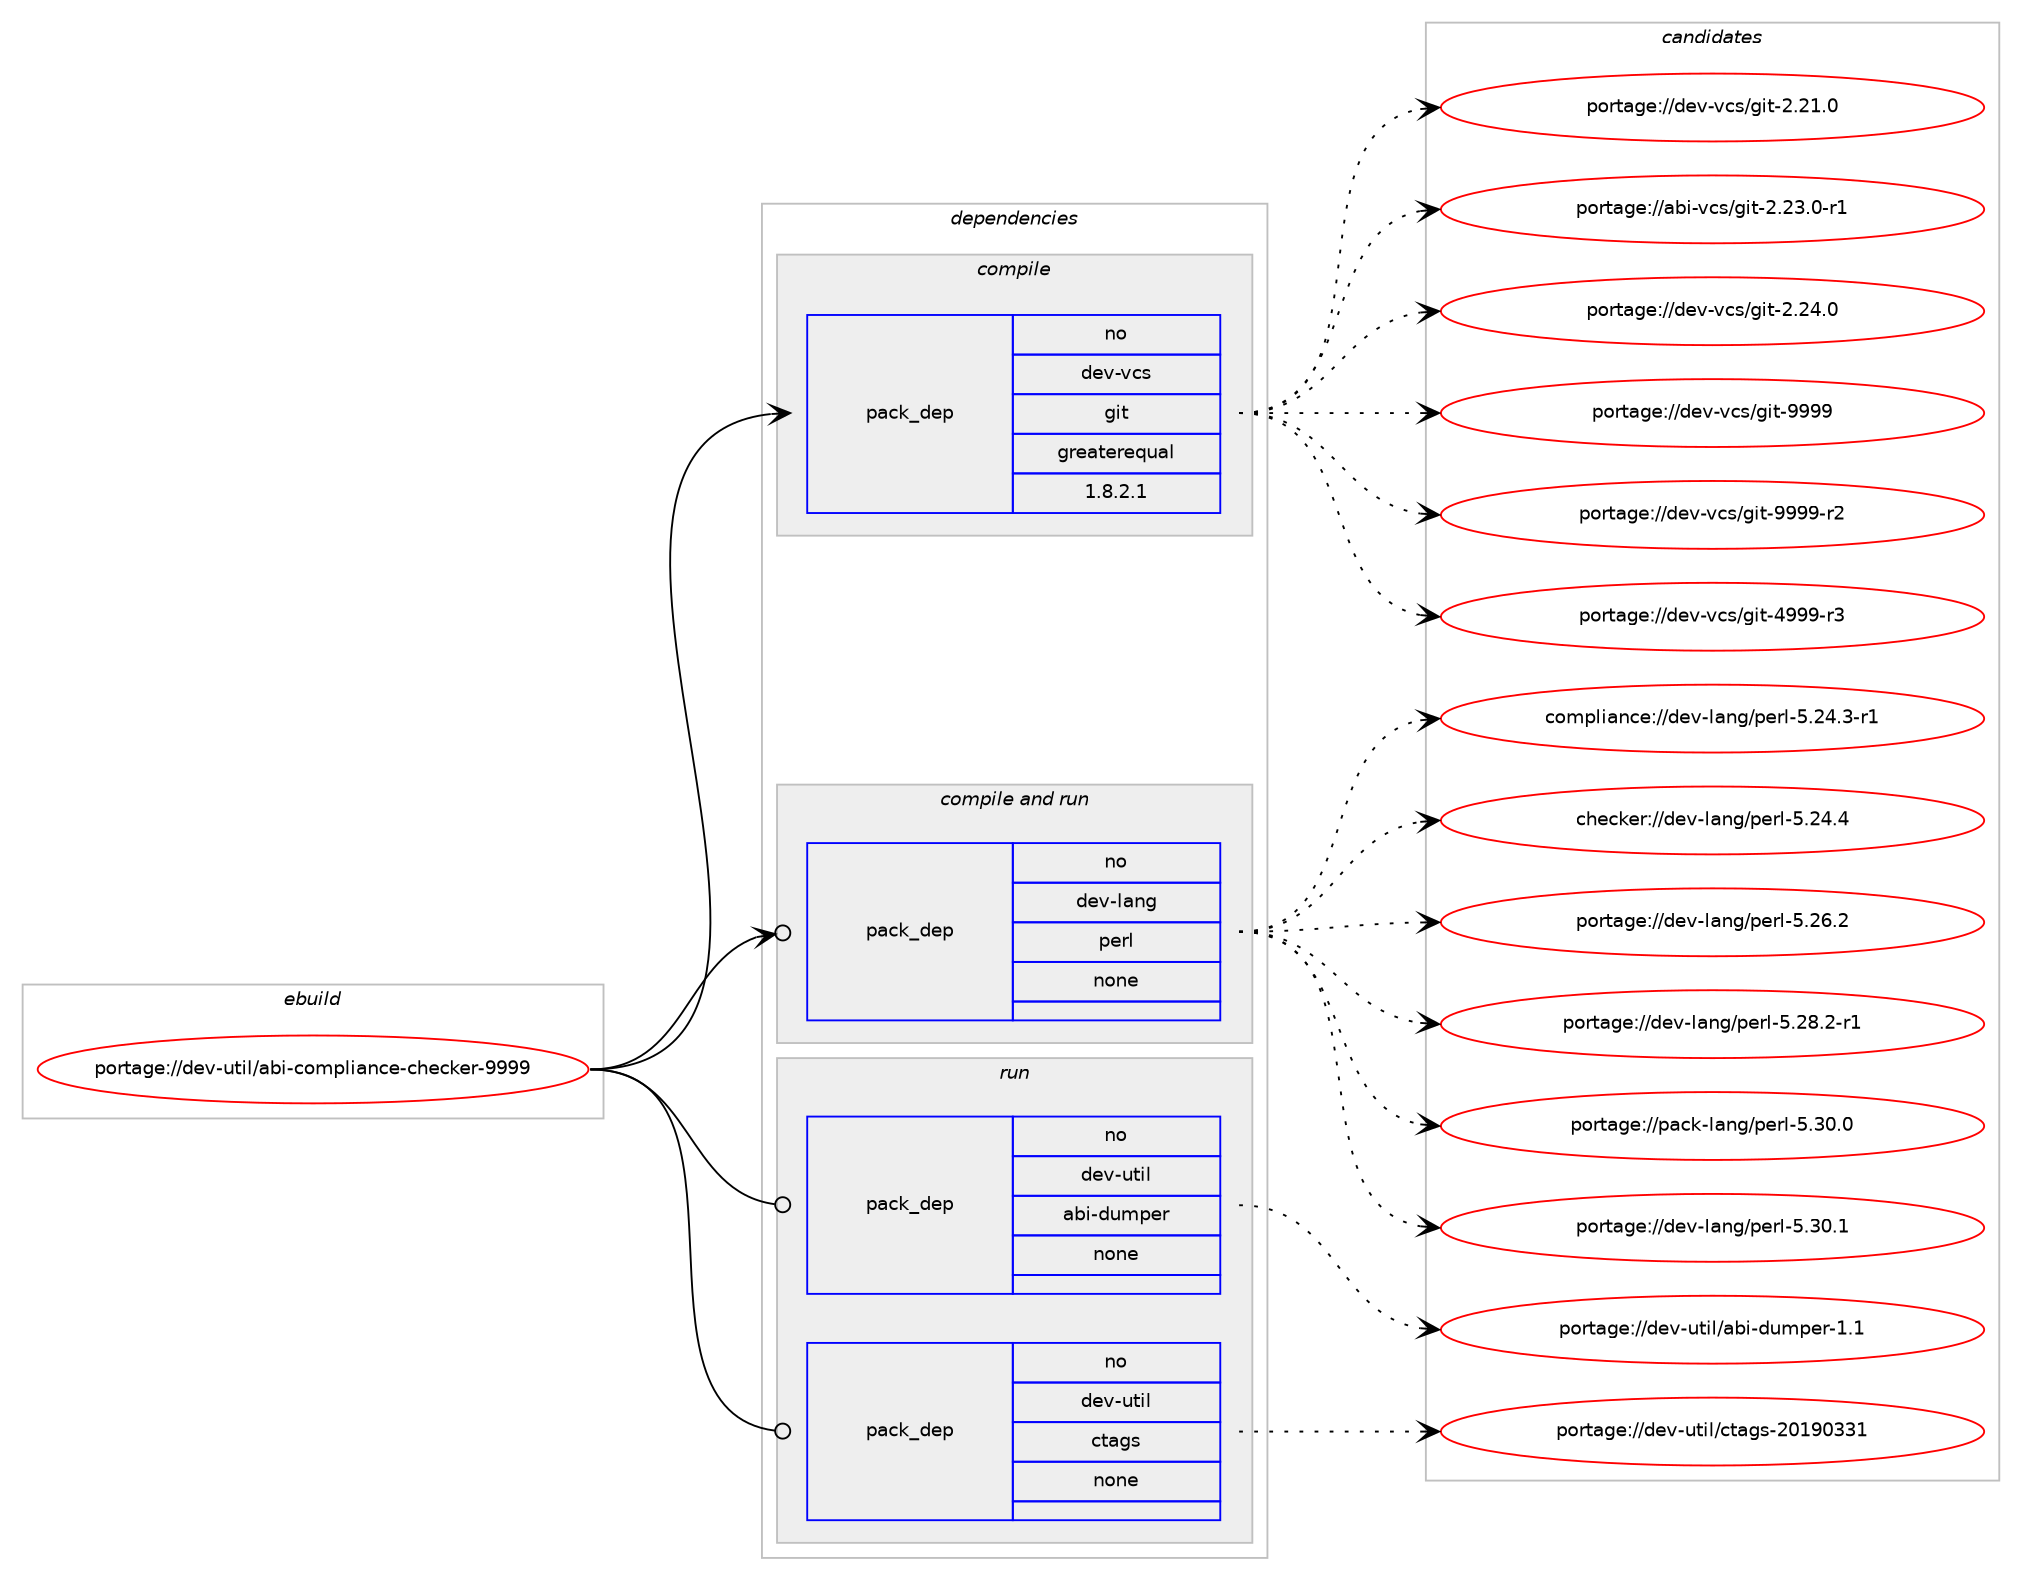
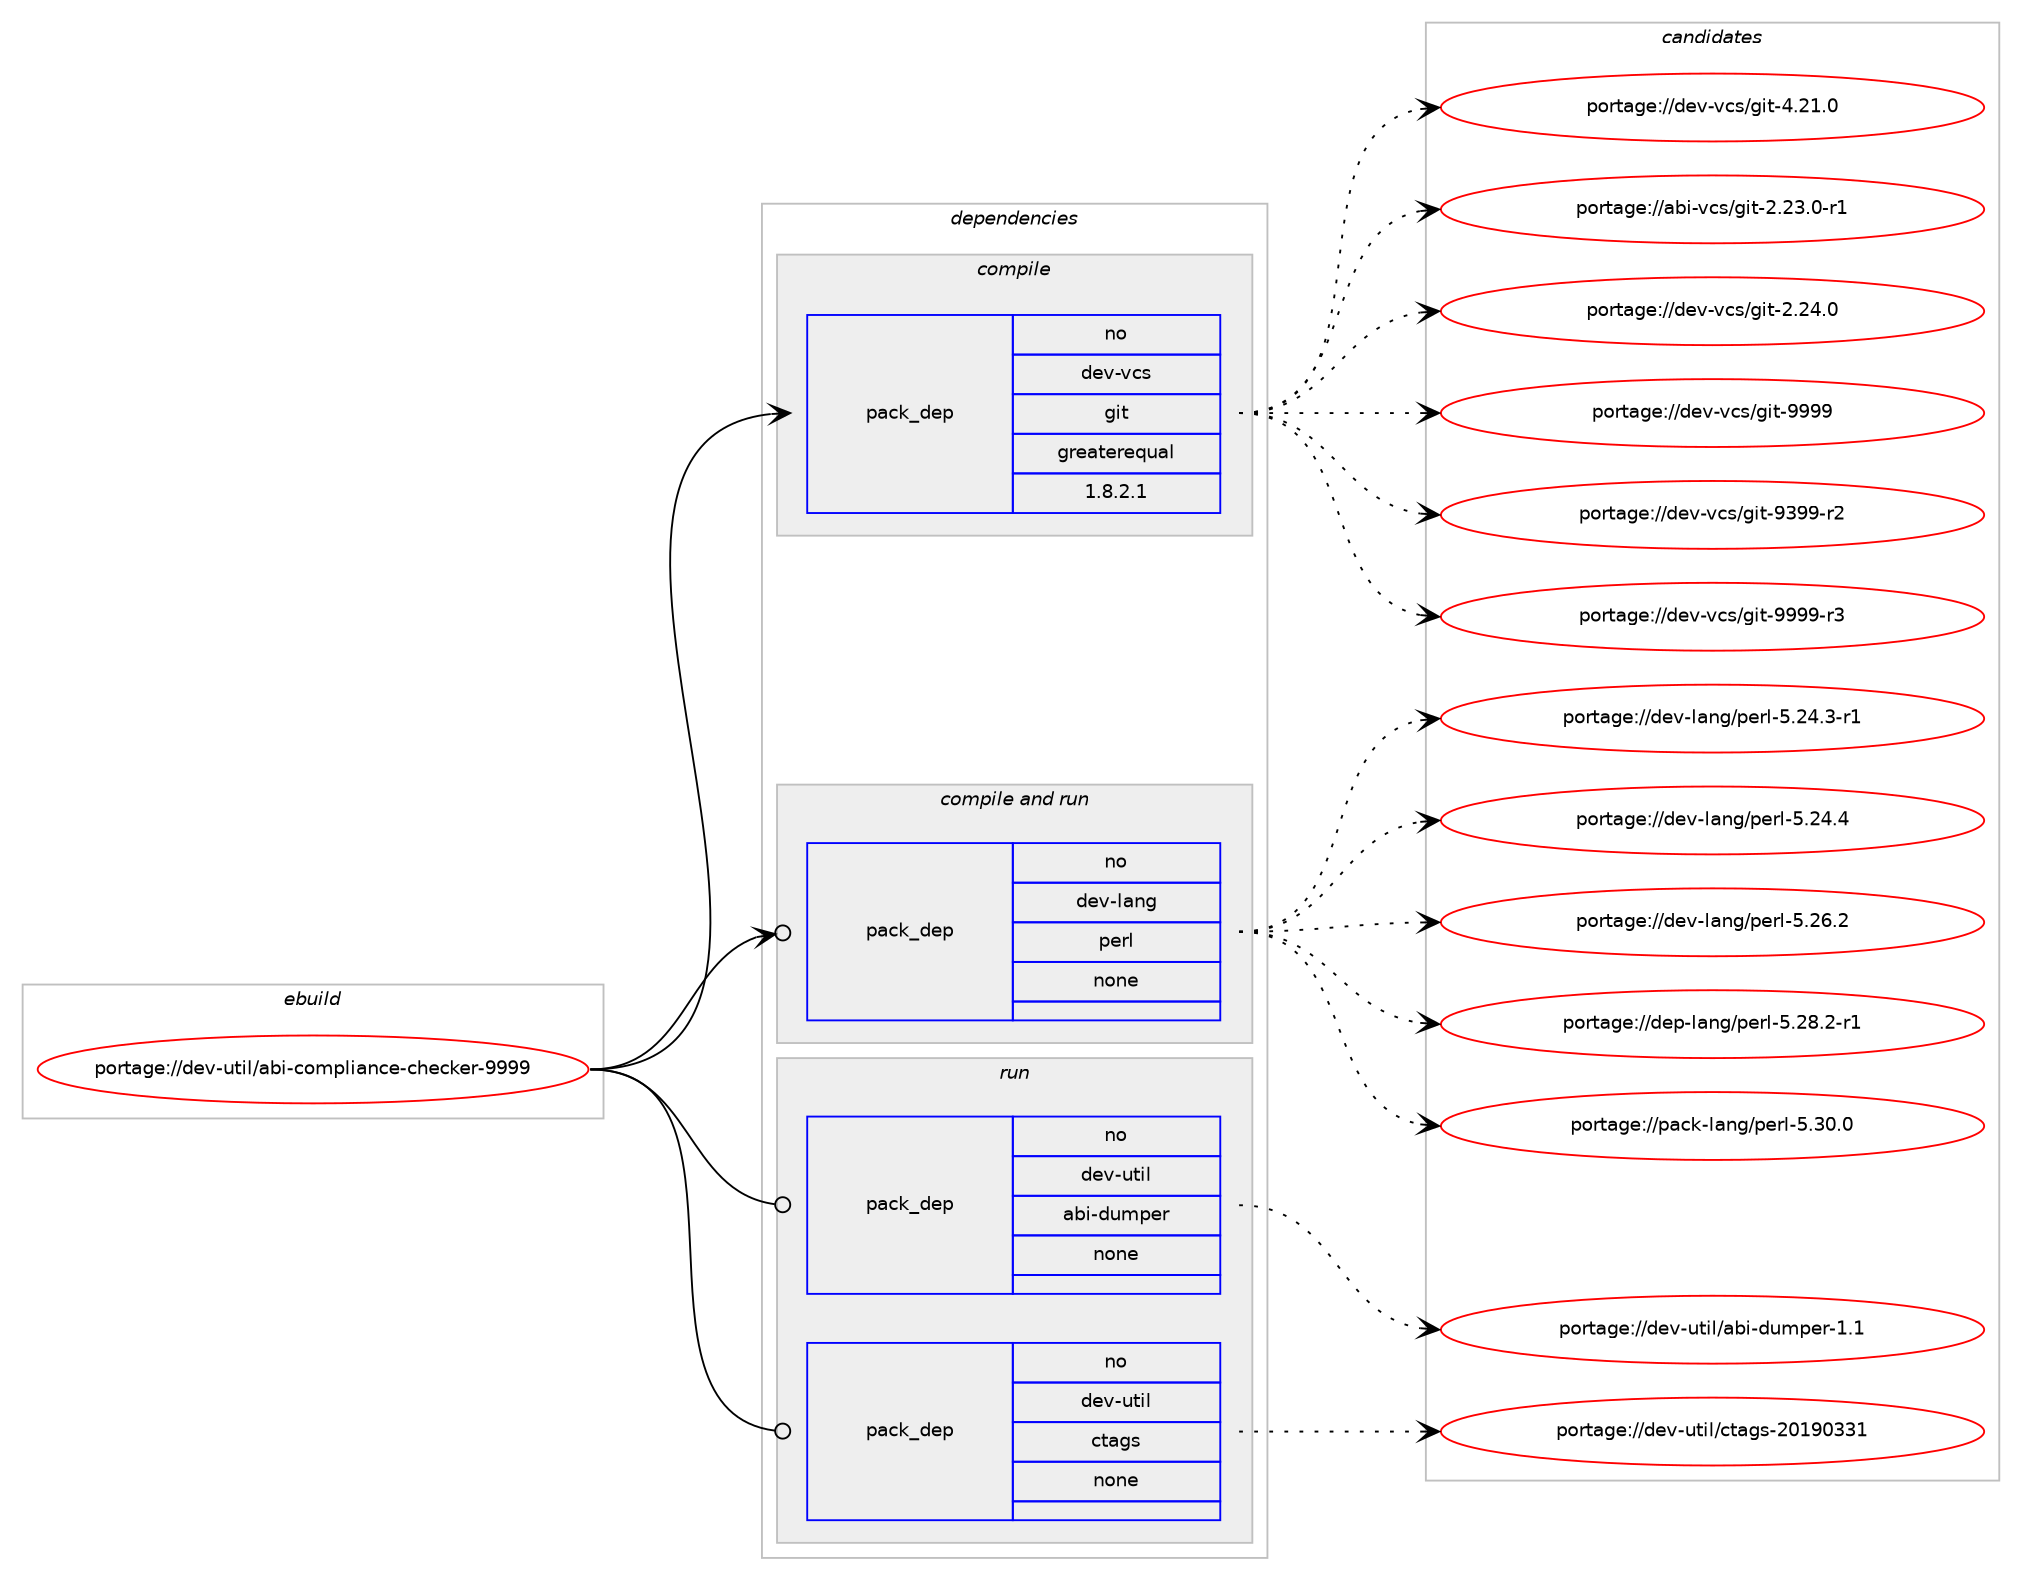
node "portage://dev-vcs/git-2.21.0": label "portage://dev-vcs/git-2.21.0" -> "portage://dev-vcs/git-4.21.0"
node "portage://dev-vcs/git-9999-r2": label "portage://dev-vcs/git-9999-r2" -> "portage://dev-vcs/git-9399-r2"
node "portage://dev-vcs/git-4999-r3": label "portage://dev-vcs/git-4999-r3" -> "portage://dev-vcs/git-9999-r3"
node "compliance://dev-lang/perl-5.24.3-r1": label "compliance://dev-lang/perl-5.24.3-r1" -> "portage://dev-lang/perl-5.24.3-r1"
node "checker://dev-lang/perl-5.24.4": label "checker://dev-lang/perl-5.24.4" -> "portage://dev-lang/perl-5.24.4"
node "portage://dev-lang/perl-5.28.2-r1": label "portage://dev-lang/perl-5.28.2-r1" -> "portage://dep-lang/perl-5.28.2-r1"
node "portage://dev-lang/perl-5.30.1": removed
